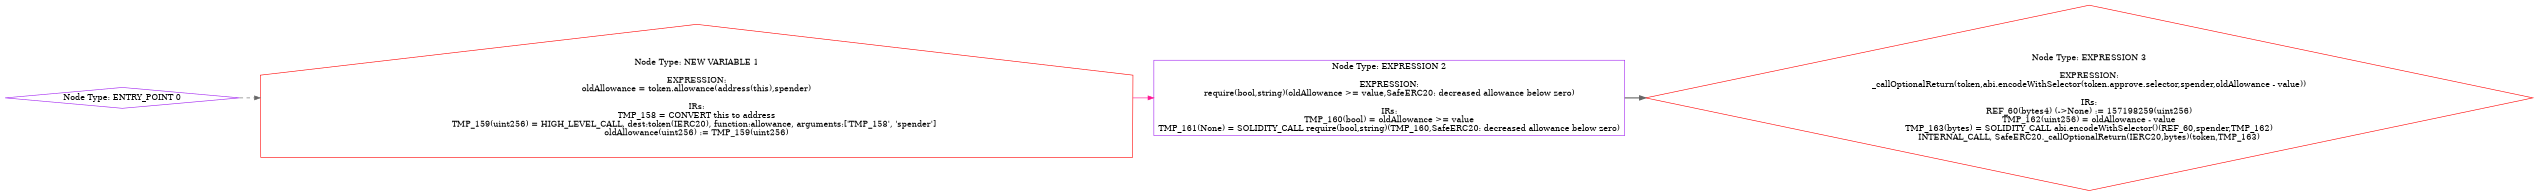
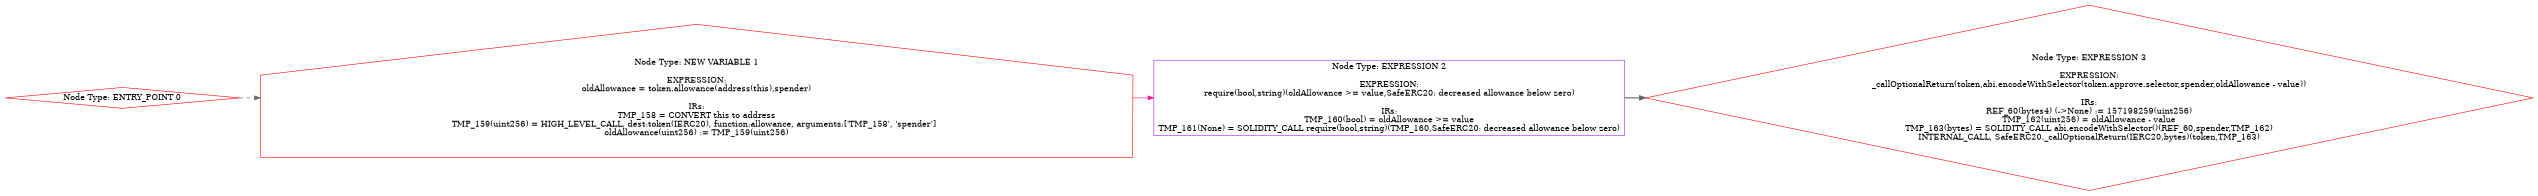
node "Node Type: ENTRY_POINT 0": color purple -> red
